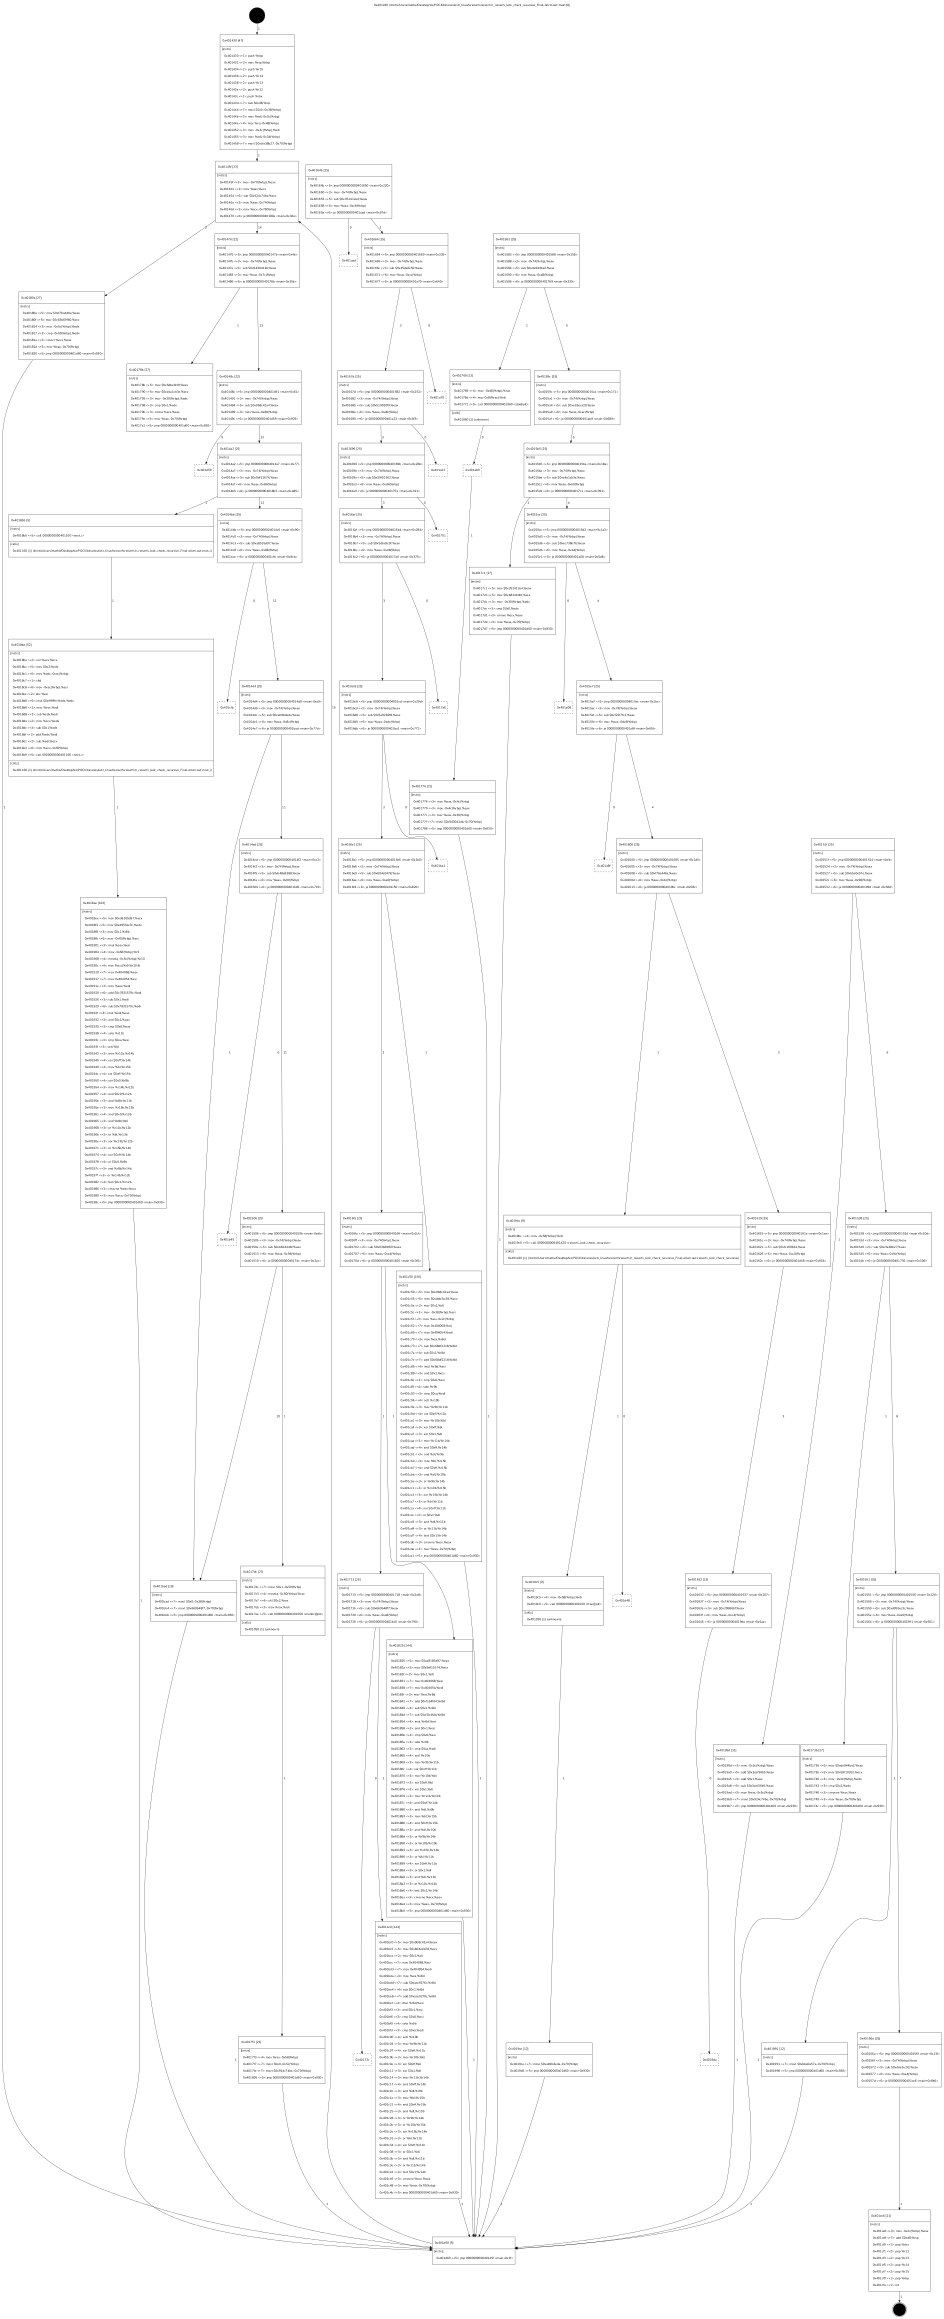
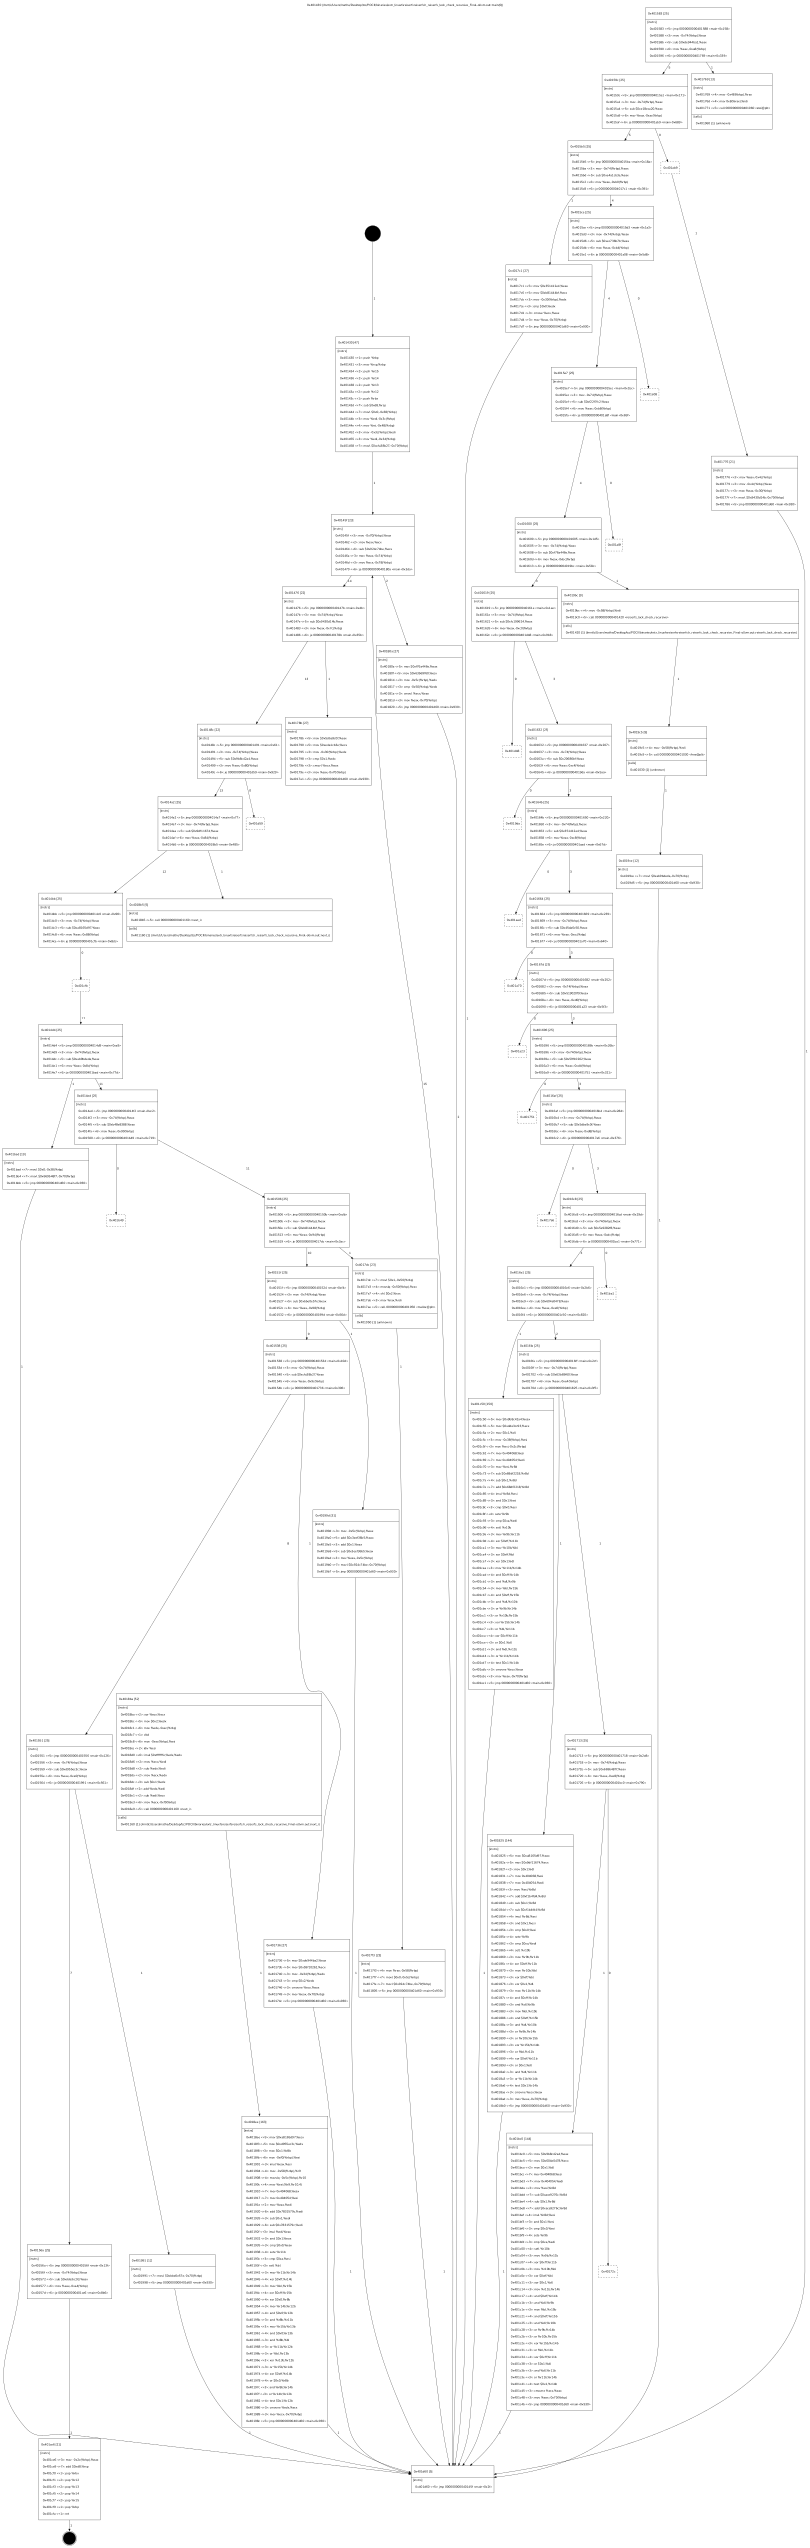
edge "0x401769 [13]" -> "0x401ab9": now "0x40159c [25]" -> "0x401ab9"
edge "0x4018b5 [5]" -> "0x4018ba [52]": removed, label "1"
edge "0x4014bb [25]" -> "0x4014d4 [25]": now "0x401cfb" -> "0x4014d4 [25]"
edge "0x401632 [25]" -> "0x40164b [25]": added, label "3"
edge "0x401506 [25]" -> "0x401bad [19]": now "0x401506 [25]" -> "0x40151f [25]"
edge "0x4019bc [9]" -> "0x401d48": now "0x401619 [25]" -> "0x401d48"
